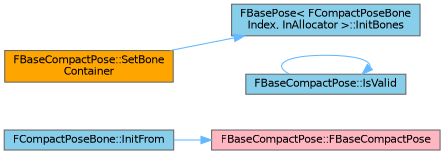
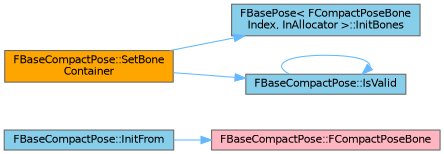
edge "FBaseCompactPose::SetBone Container" -> "FBaseCompactPose::IsValid": added
node "FCompactPoseBone::InitFrom": label "FCompactPoseBone::InitFrom" -> "FBaseCompactPose::InitFrom"
node "FBaseCompactPose::FBaseCompactPose": label "FBaseCompactPose::FBaseCompactPose" -> "FBaseCompactPose::FCompactPoseBone"
